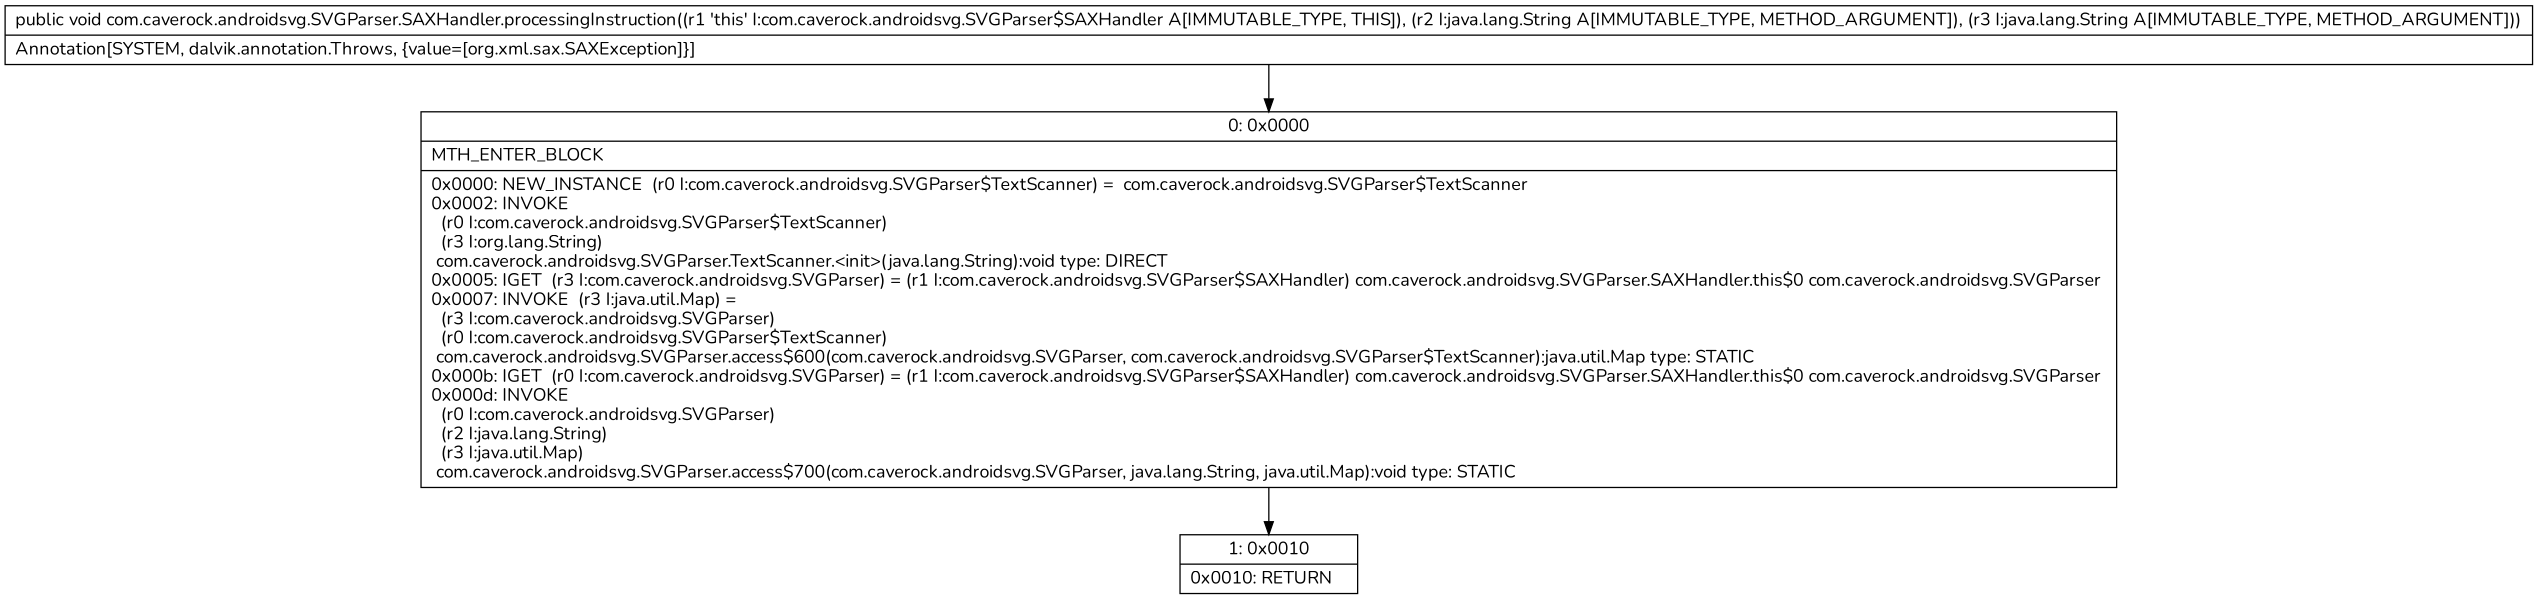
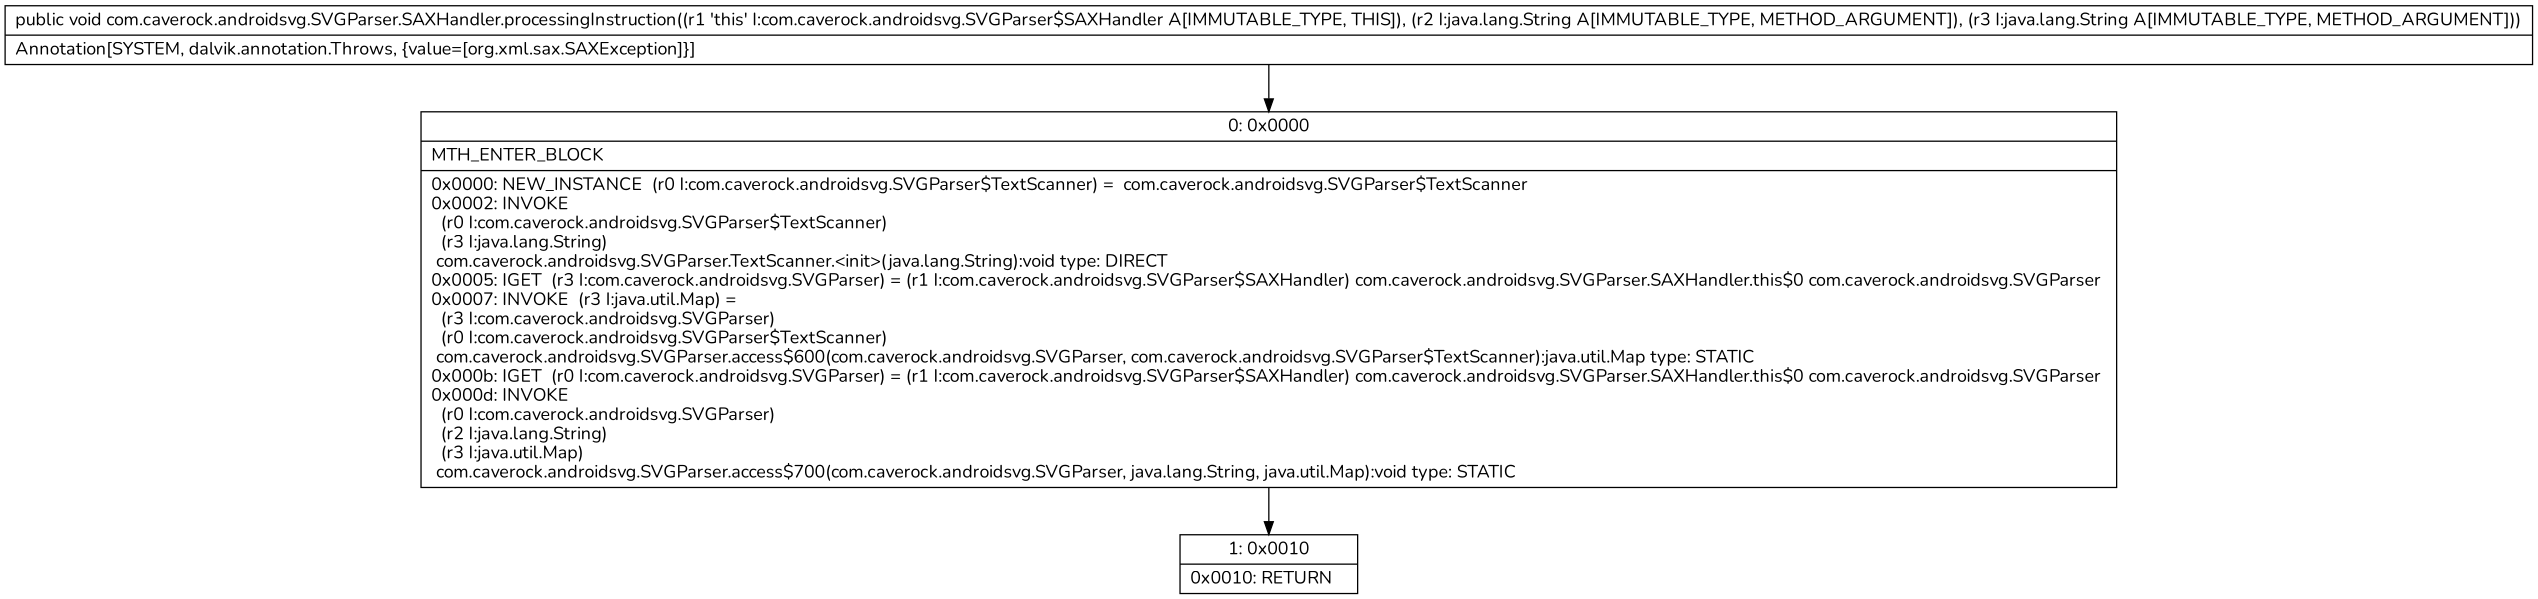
node "0: 0x0000": text "(r3 I:org.lang.String)" -> "(r3 I:java.lang.String)"
